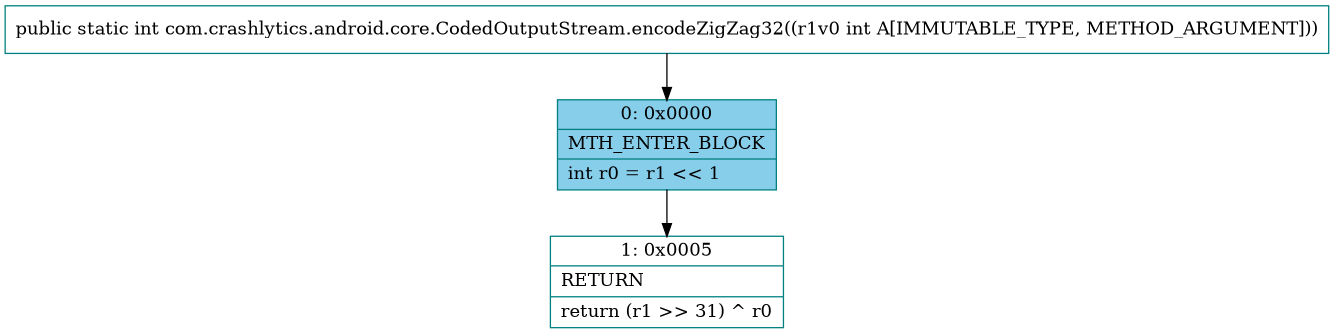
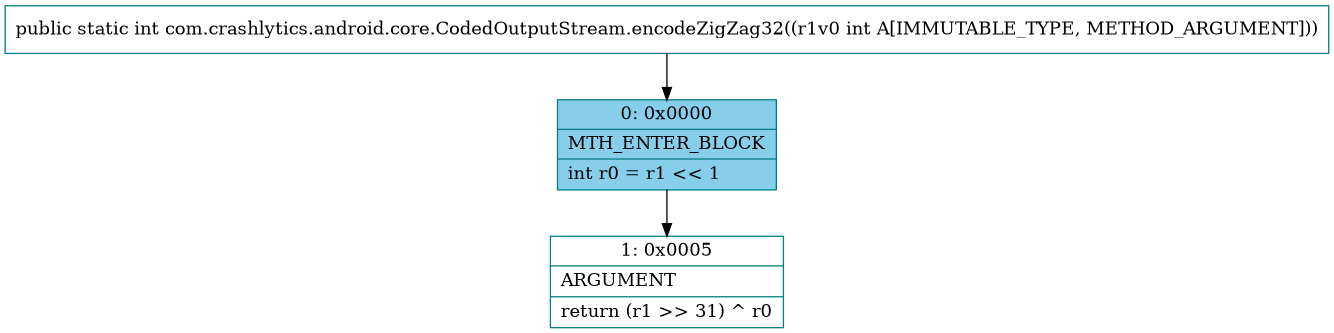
node "1: 0x0005": text "RETURN" -> "ARGUMENT"
